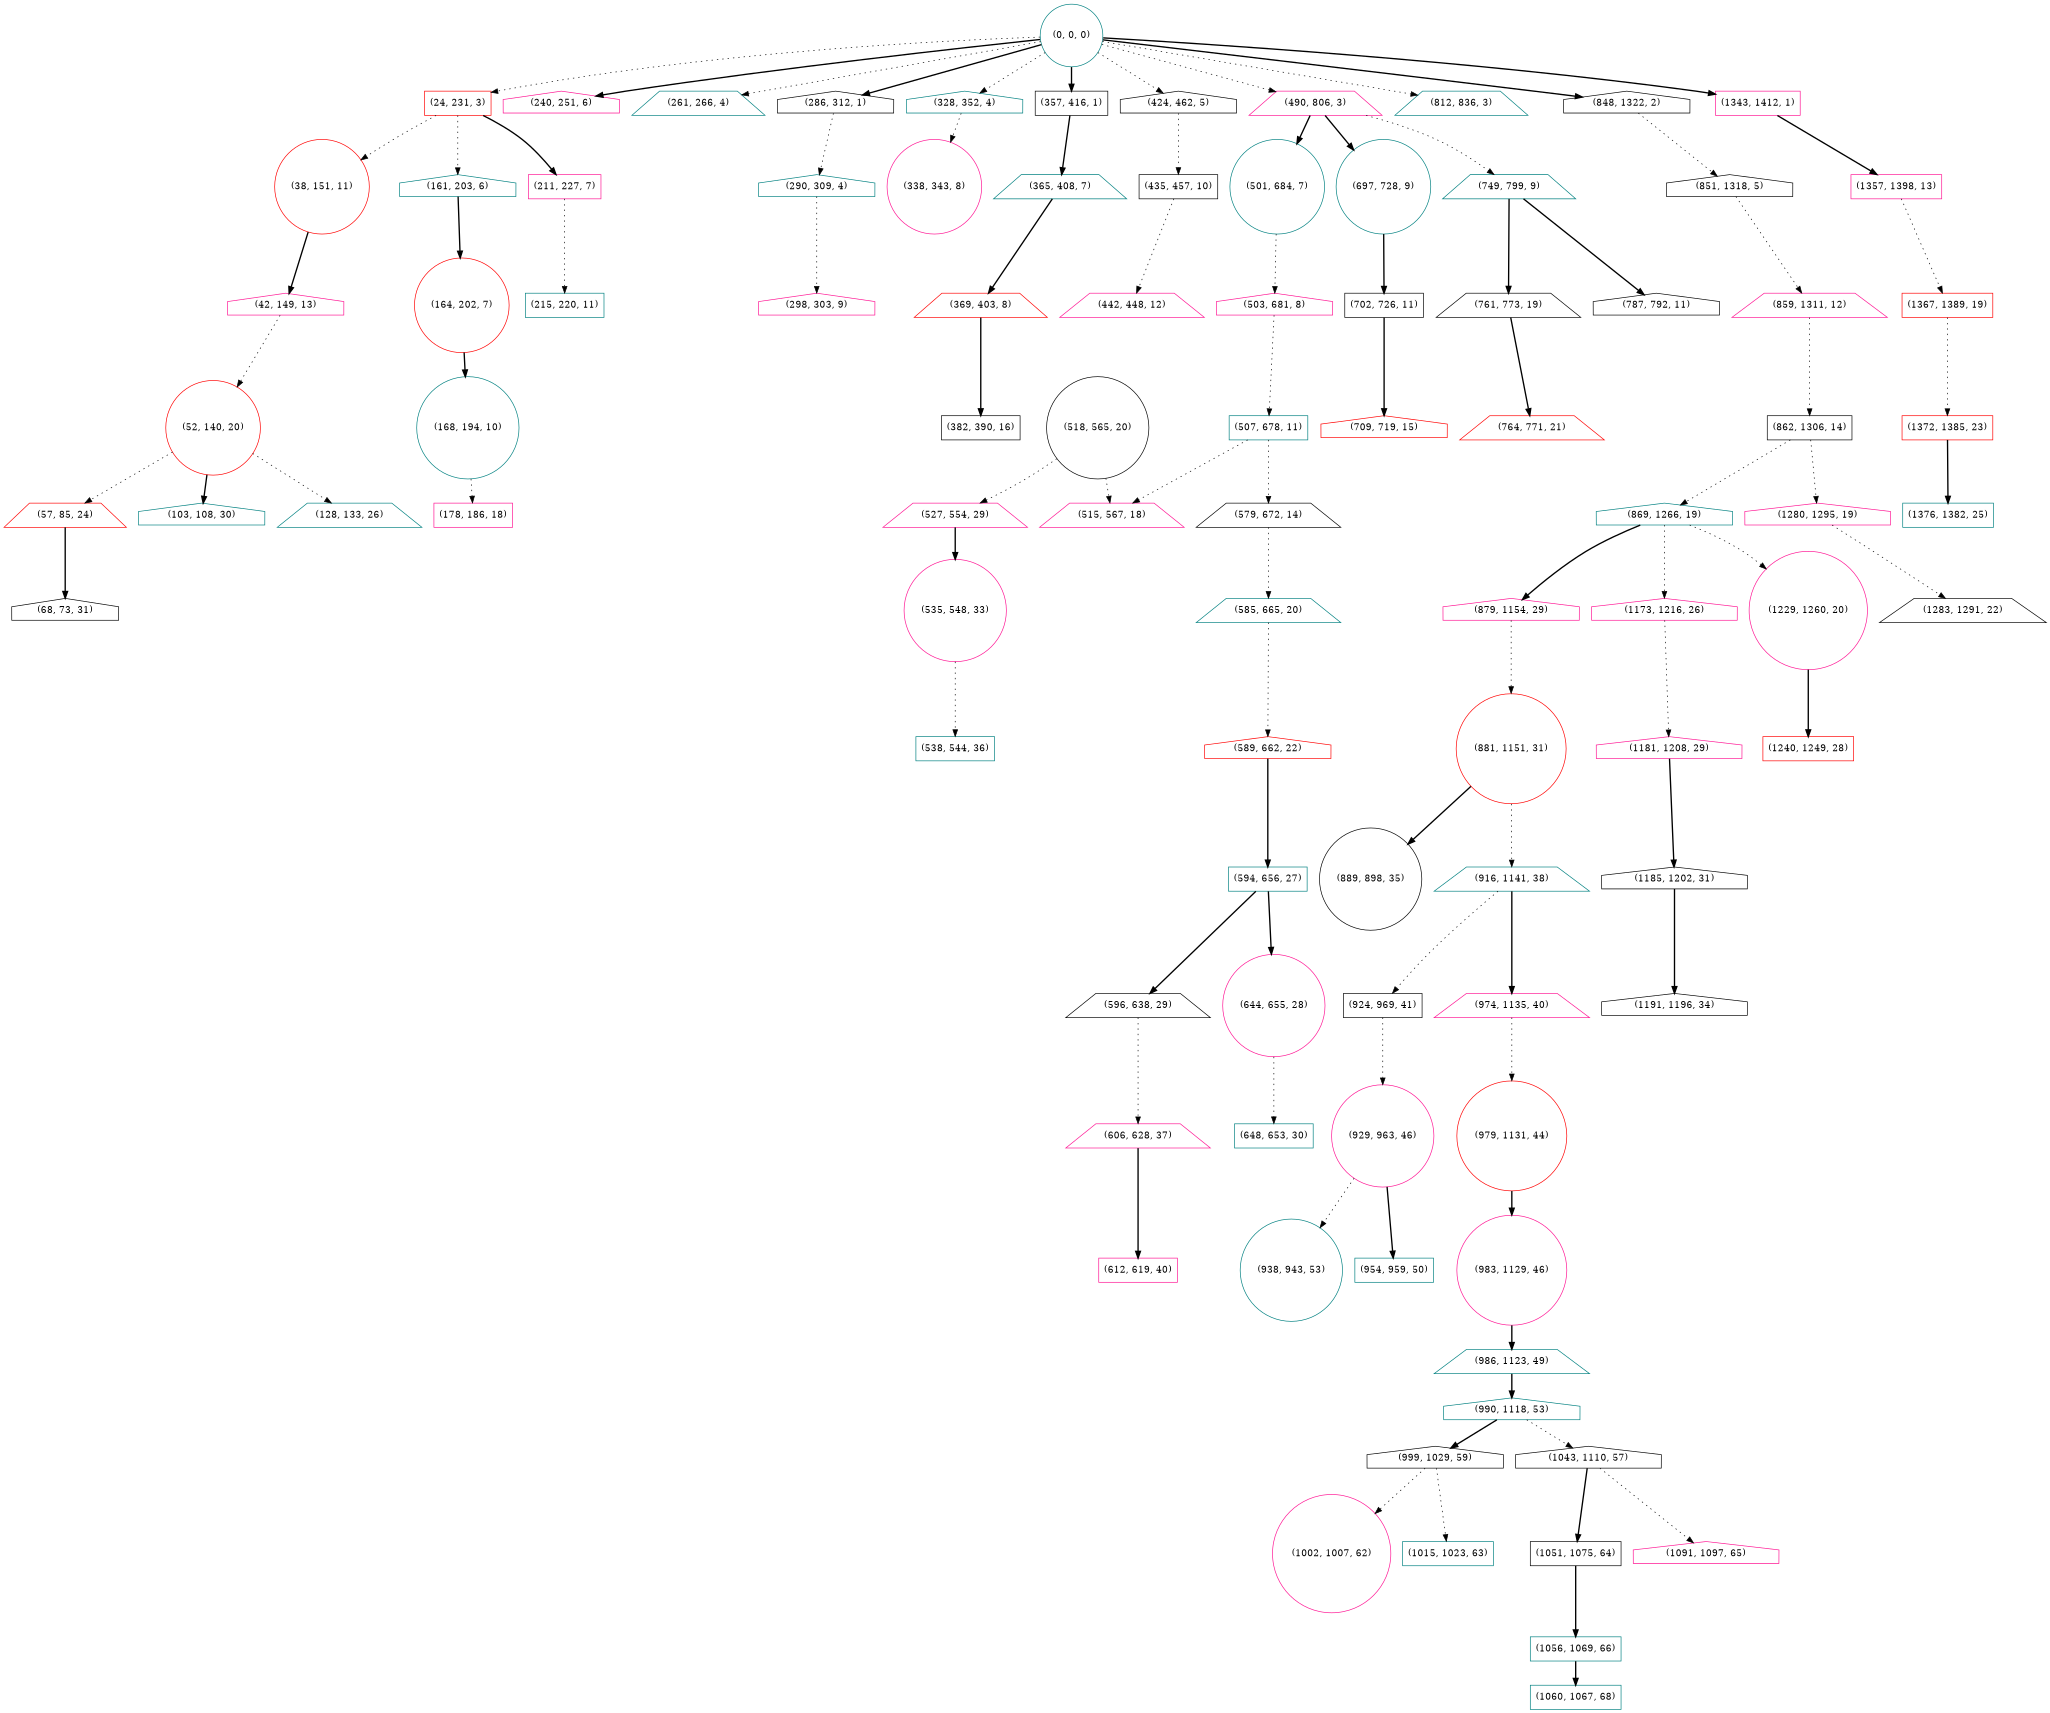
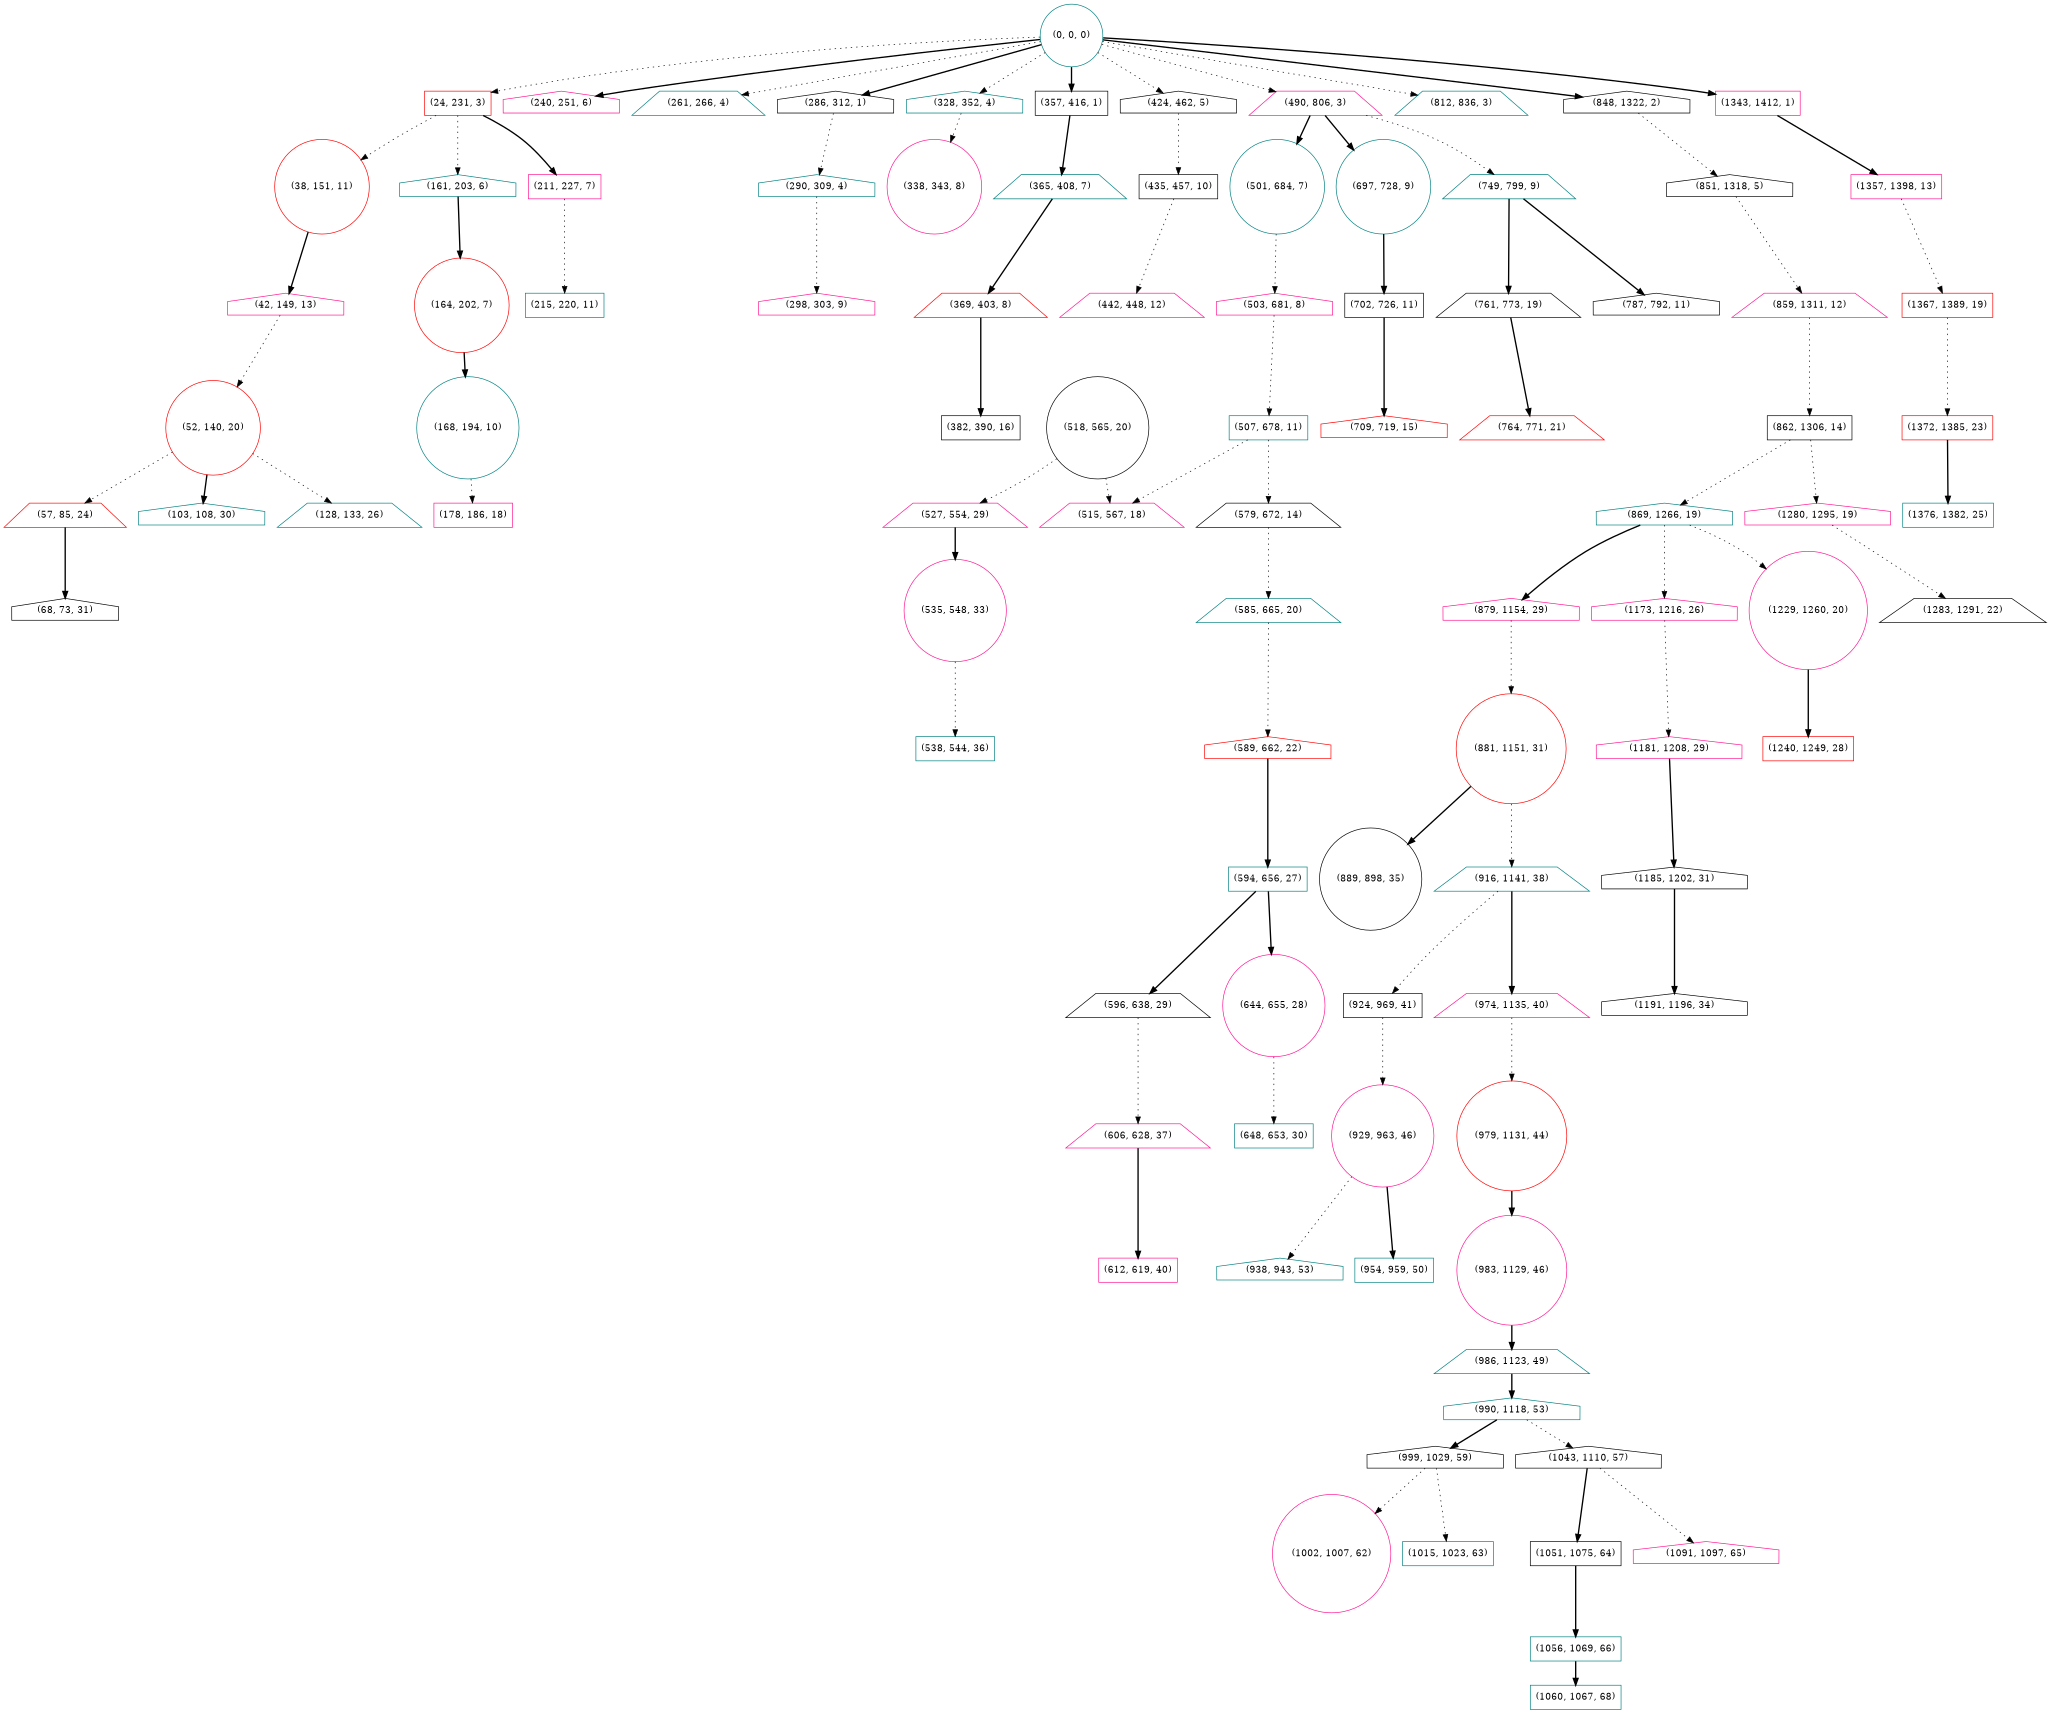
node "(938, 943, 53)": shape circle -> house
